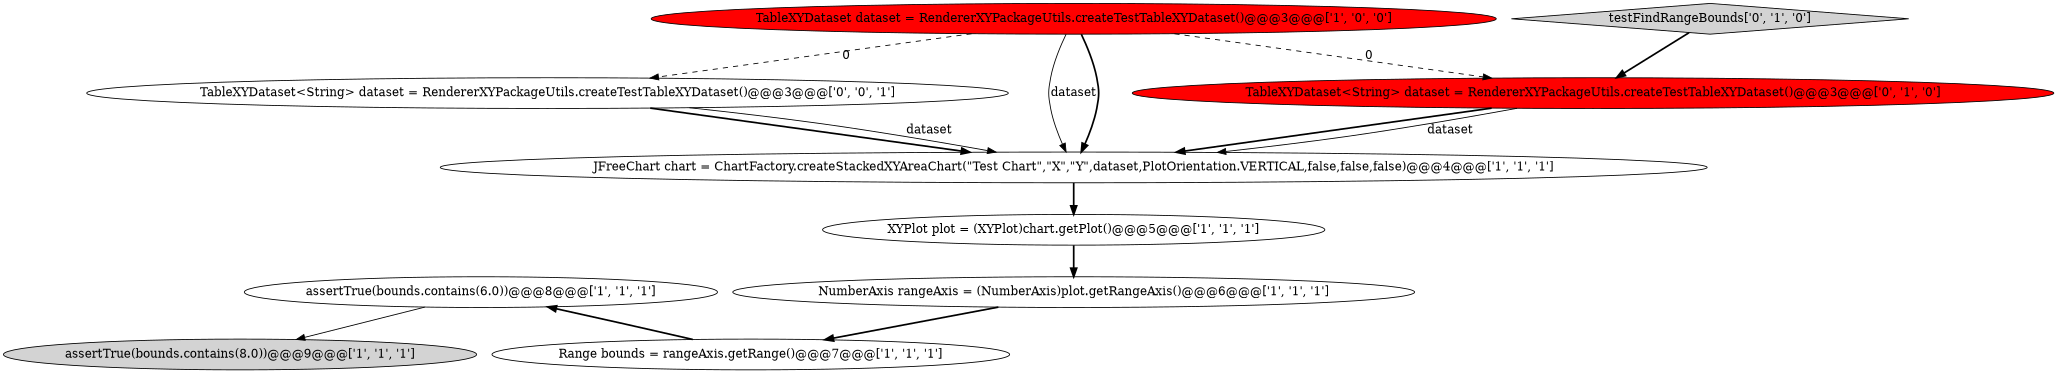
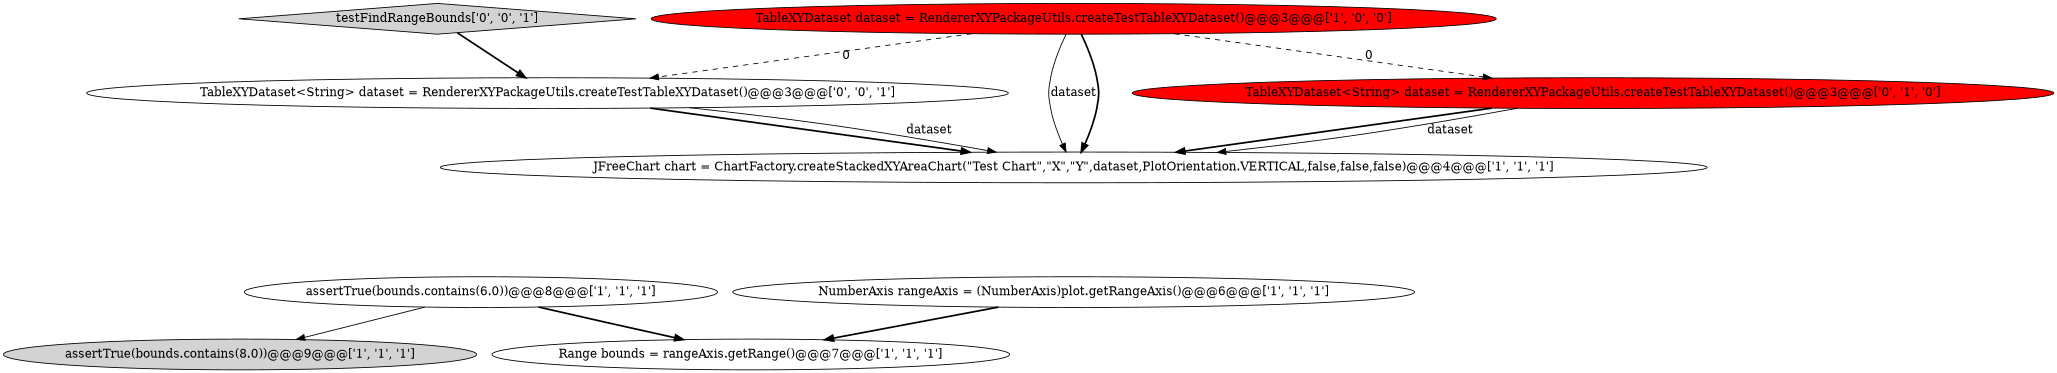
node "testFindRangeBounds['0', '0', '1']": added
node "testFindRangeBounds['0', '1', '0']": removed
node "XYPlot plot = (XYPlot)chart.getPlot()@@@5@@@['1', '1', '1']": removed
edge "Range bounds = rangeAxis.getRange()@@@7@@@['1', '1', '1']" -> "assertTrue(bounds.contains(6.0))@@@8@@@['1', '1', '1']": reversed
